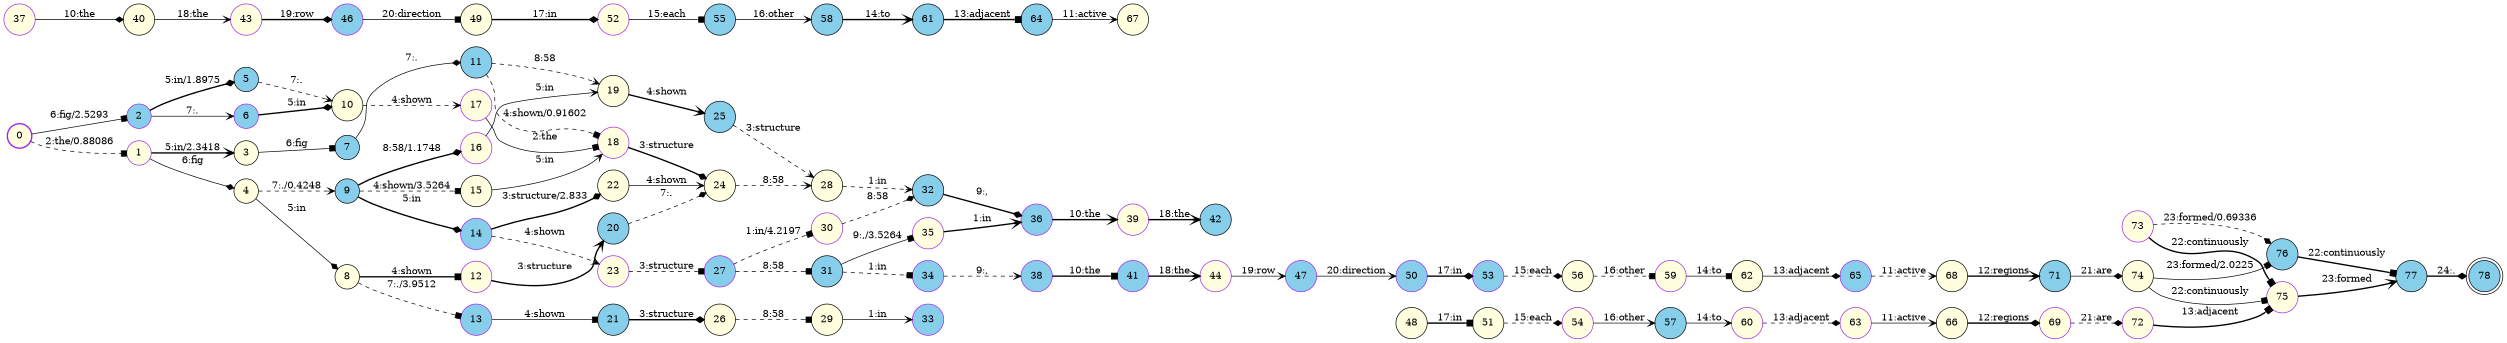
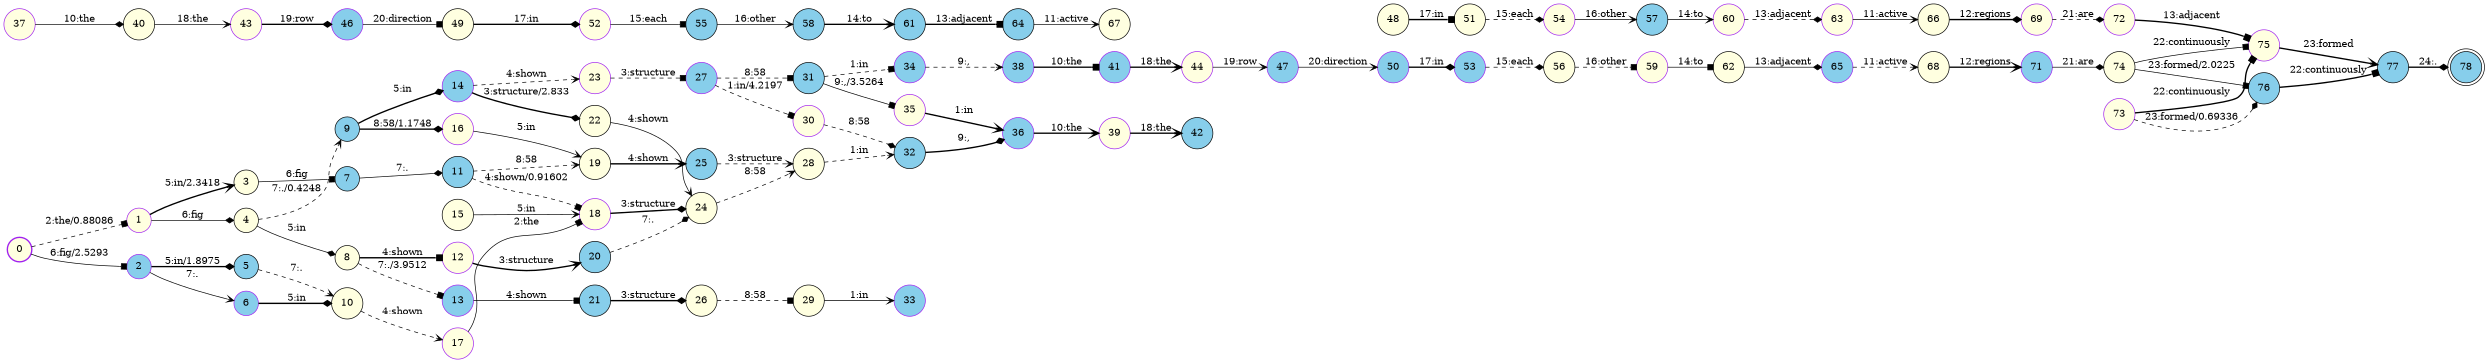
edge "9" -> "15": removed, label "4:shown/3.5264"
node "71": color black -> purple
